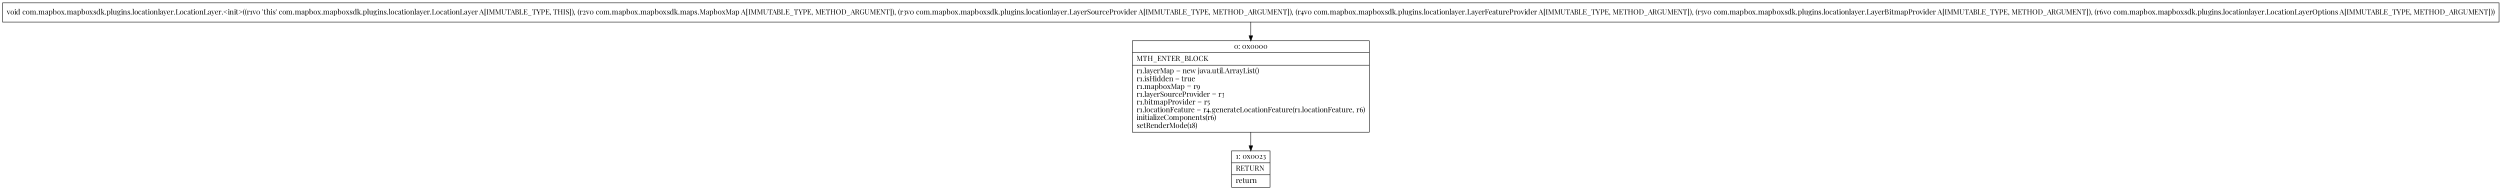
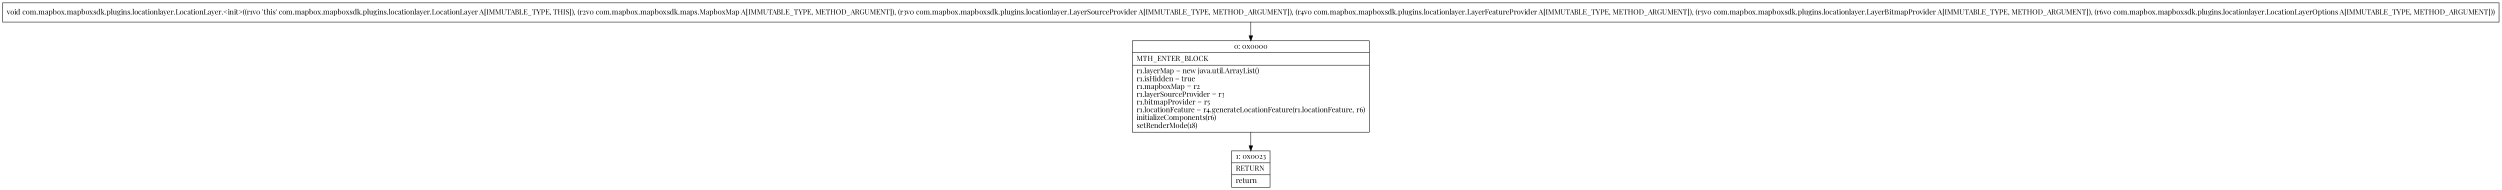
node "0: 0x0000": text "r1.mapboxMap = r9" -> "r1.mapboxMap = r2"
